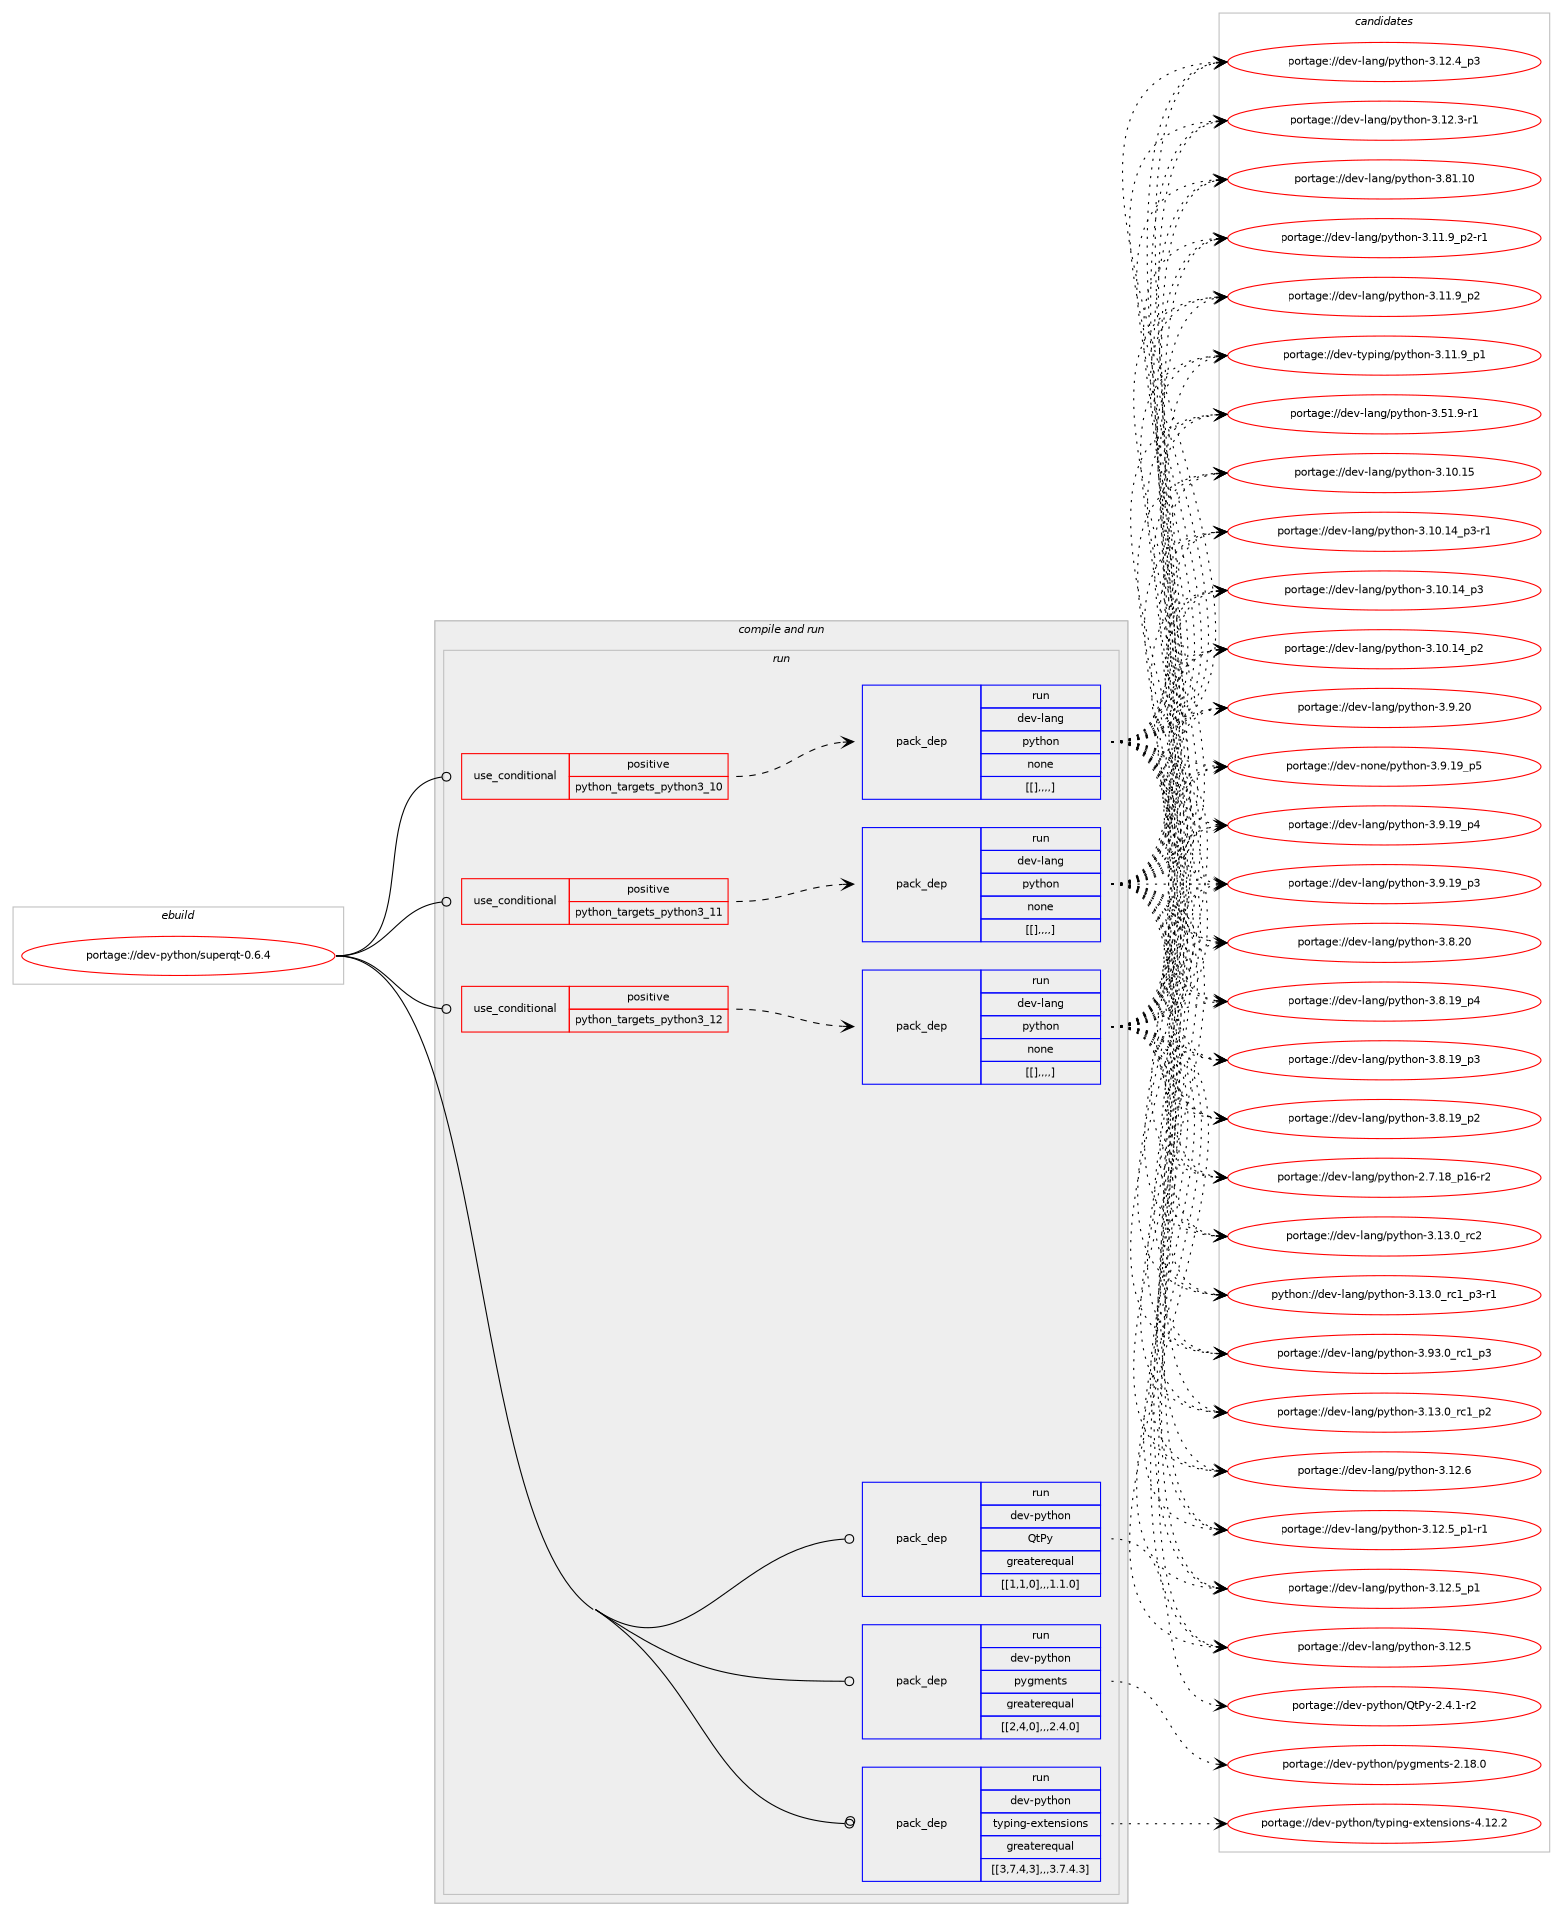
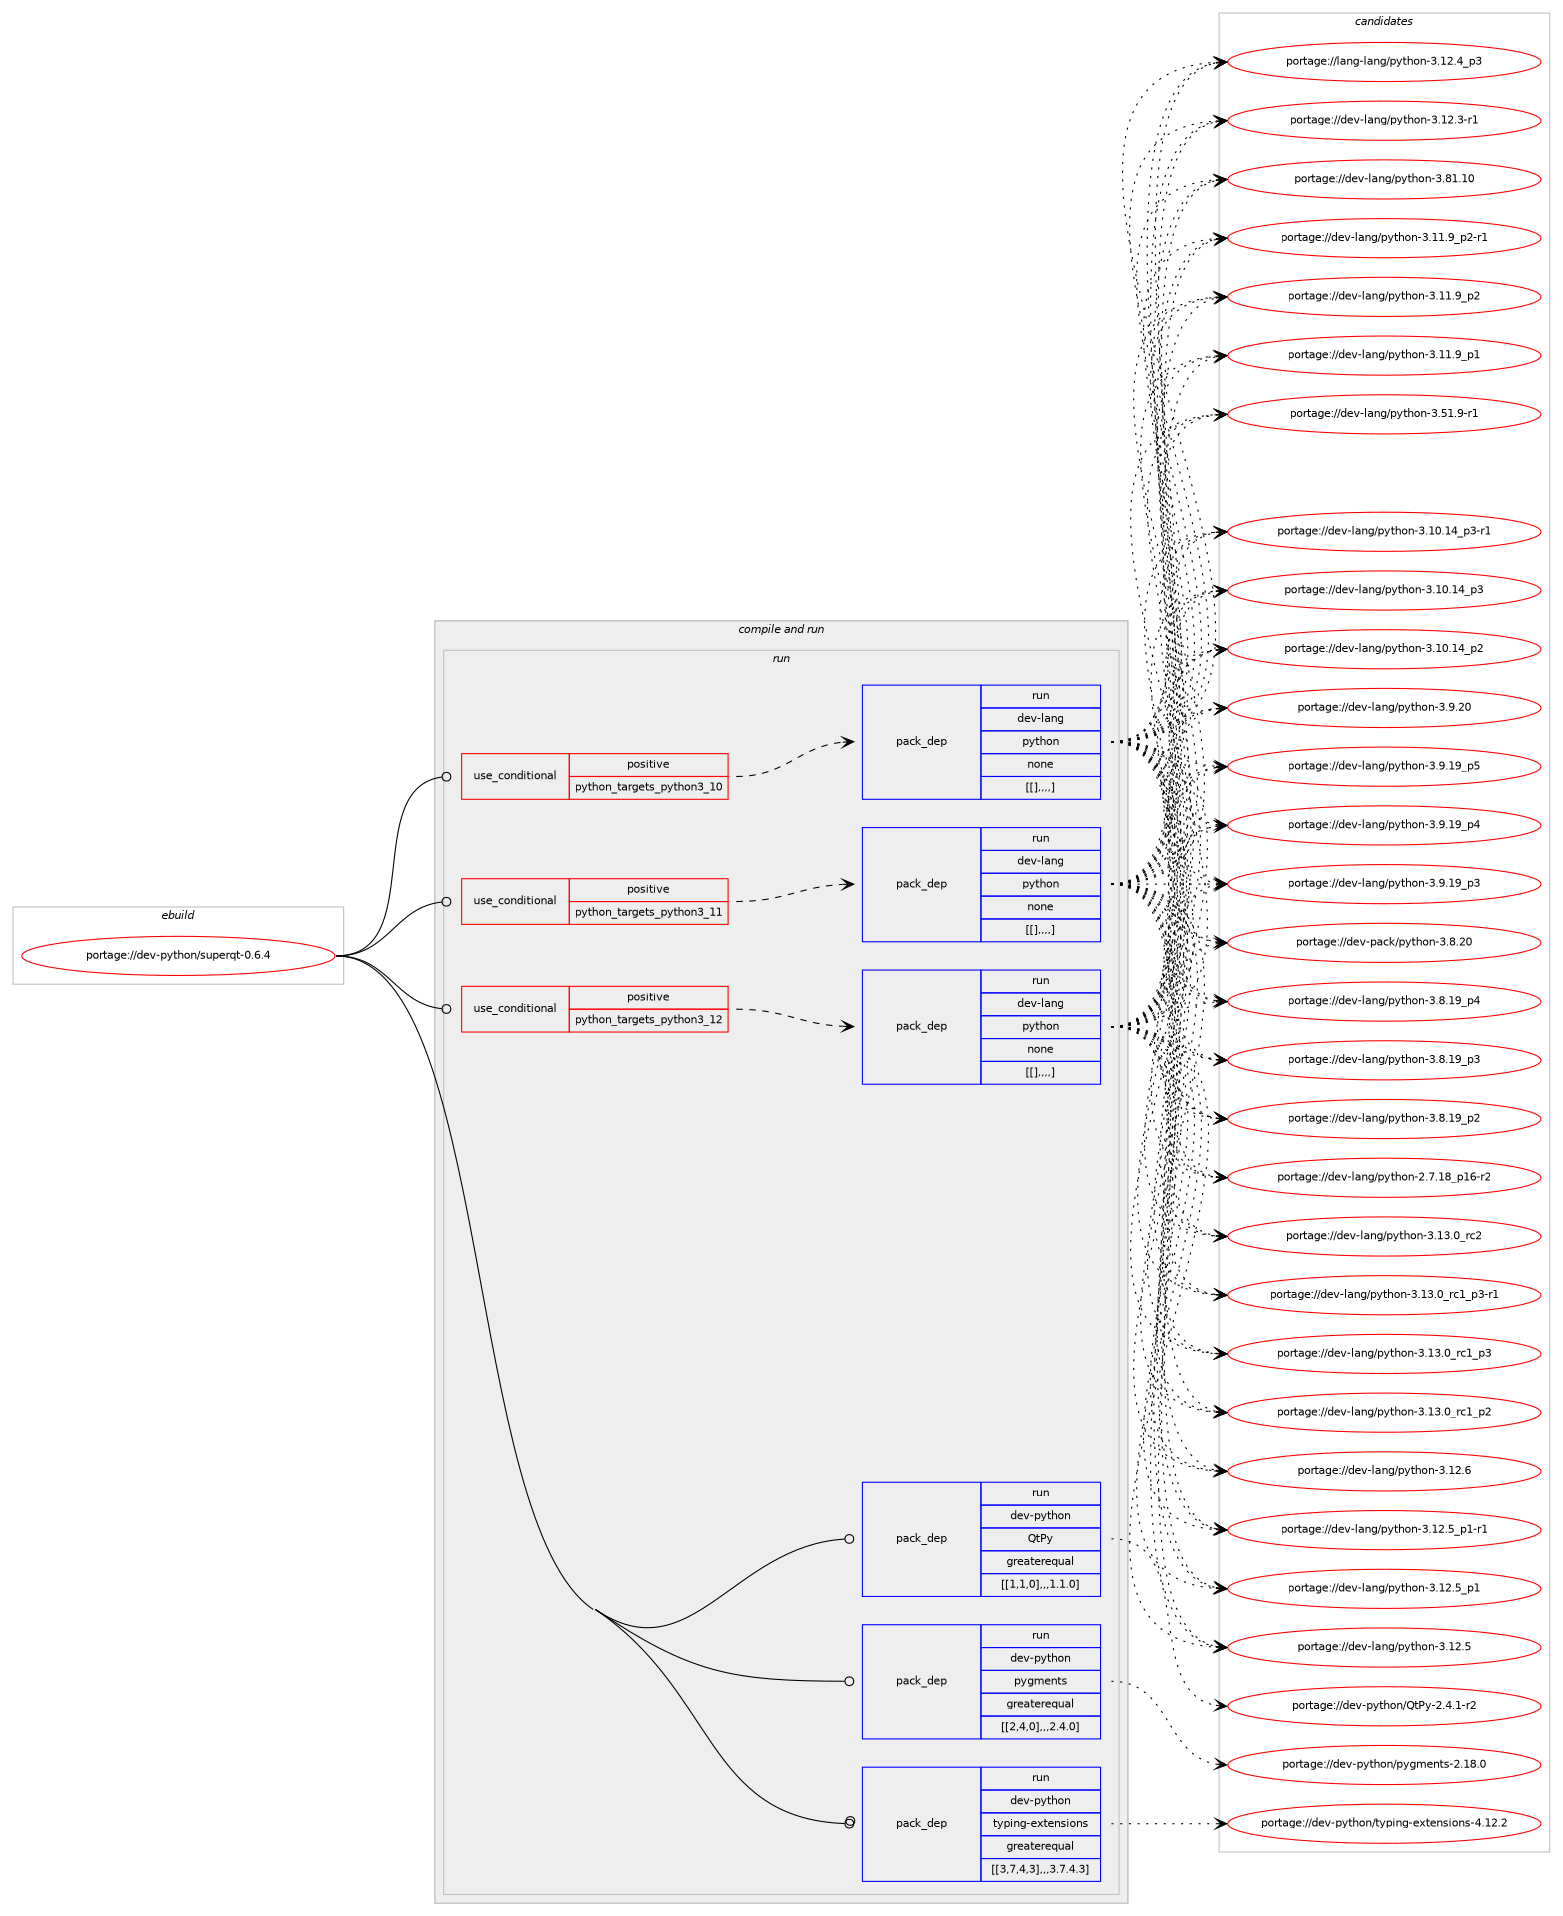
node "portage://dev-lang/python-3.12.4_p3": label "portage://dev-lang/python-3.12.4_p3" -> "portage://lang-lang/python-3.12.4_p3"
node "portage://dev-typing/python-3.11.9_p1": label "portage://dev-typing/python-3.11.9_p1" -> "portage://dev-lang/python-3.11.9_p1"
node "portage://dev-lang/python-3.10.15": removed
node "portage://dev-none/python-3.9.19_p5": label "portage://dev-none/python-3.9.19_p5" -> "portage://dev-lang/python-3.9.19_p5"
node "portage://dev-lang/python-3.8.20": label "portage://dev-lang/python-3.8.20" -> "portage://dev-pack/python-3.8.20"
node "python://dev-lang/python-3.13.0_rc1_p3-r1": label "python://dev-lang/python-3.13.0_rc1_p3-r1" -> "portage://dev-lang/python-3.13.0_rc1_p3-r1"
node "portage://dev-lang/python-3.93.0_rc1_p3": label "portage://dev-lang/python-3.93.0_rc1_p3" -> "portage://dev-lang/python-3.13.0_rc1_p3"
